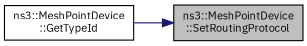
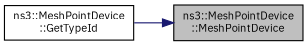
node "ns3::MeshPointDevice ::SetRoutingProtocol": label "ns3::MeshPointDevice ::SetRoutingProtocol" -> "ns3::MeshPointDevice ::MeshPointDevice"
